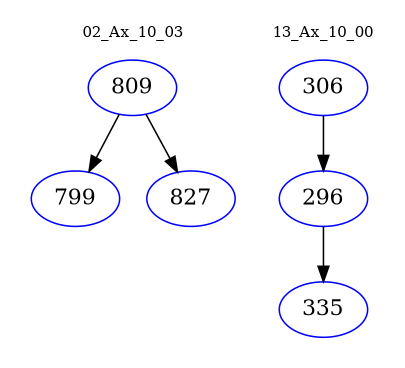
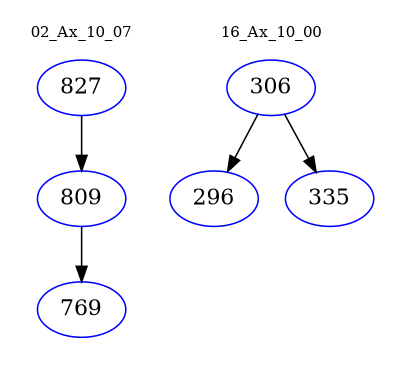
cluster "02_Ax_10_03": label "02_Ax_10_03" -> "02_Ax_10_07"
cluster "13_Ax_10_00": label "13_Ax_10_00" -> "16_Ax_10_00"
edge "809" -> "827": reversed
node "799": label "799" -> "769"
edge "296" -> "335": now "306" -> "335"
